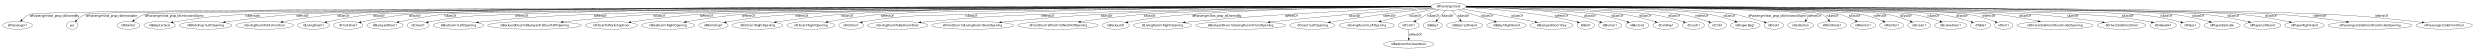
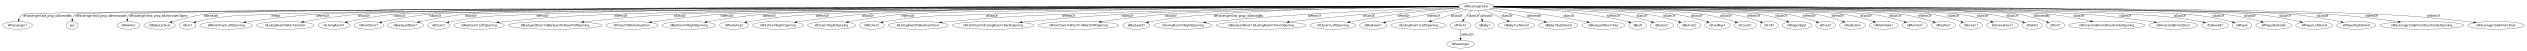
edge "idPassengerSeat" -> "idBaby1RightHand": label "isEastOf" -> "isBeneath"
edge "idPassengerSeat" -> "idDock1": label "idPassengerSeat_prop_idUnknownObject" -> "isWestOf"
edge "idPassengerSeat" -> "idTent1": label "isWestOf" -> "idOwnedBy"
node "idCar1": added
node "idBedroom1": added
node "idBedroomToClosetDoor": label "idBedroomToClosetDoor" -> "idPassenger"
